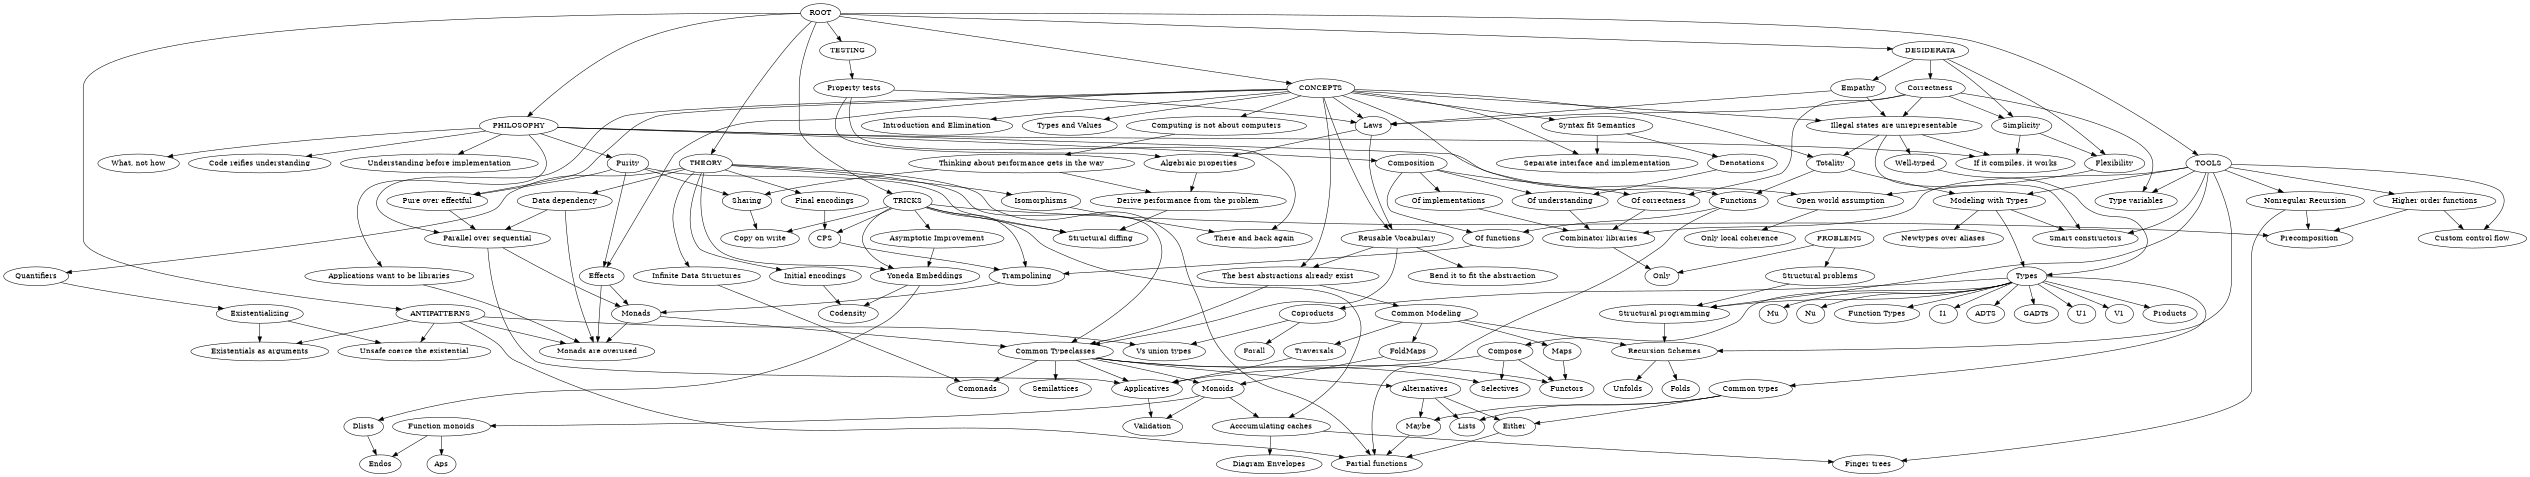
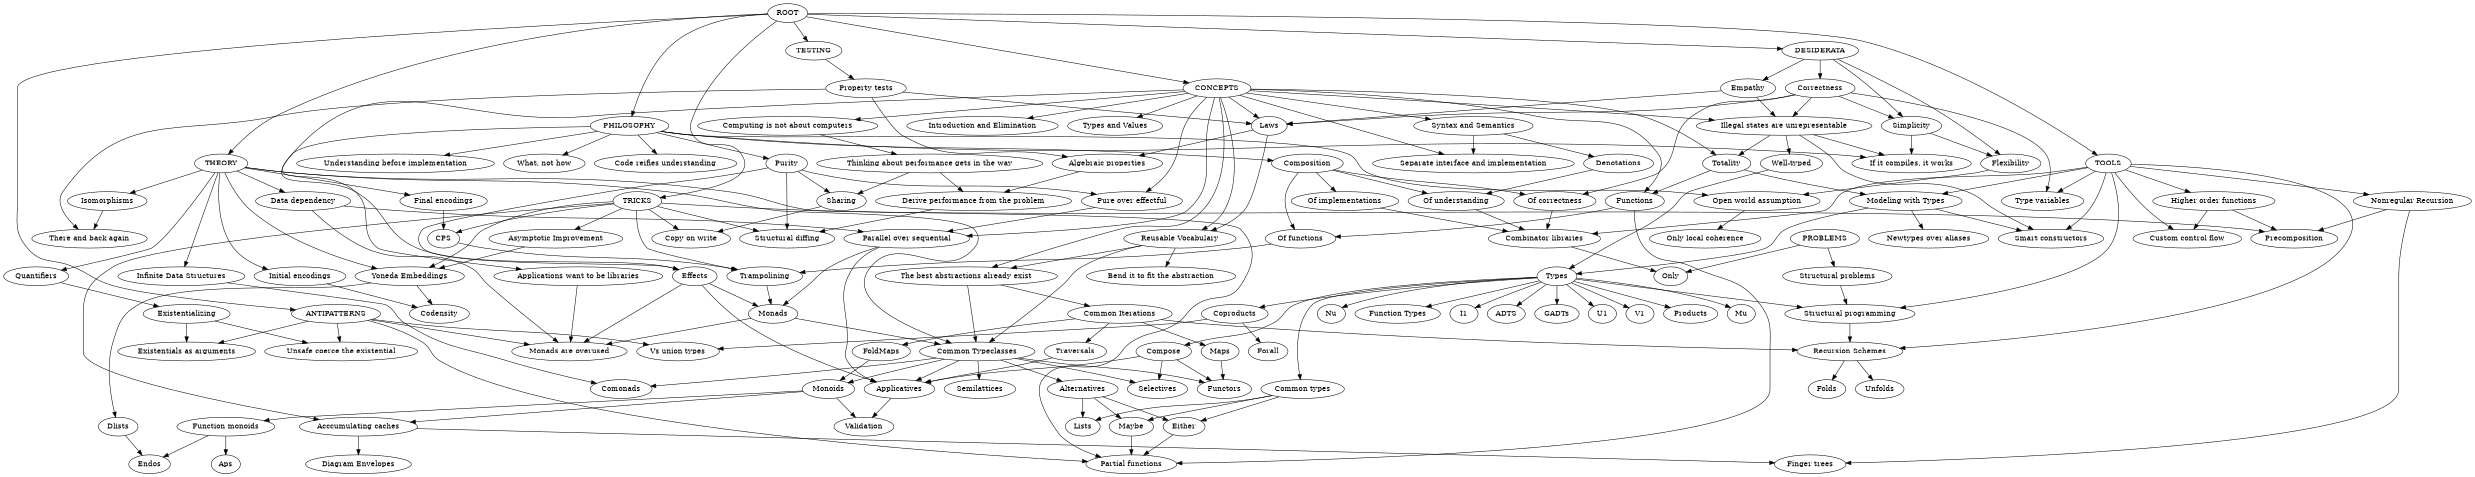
node "Syntax fit Semantics": label "Syntax fit Semantics" -> "Syntax and Semantics"
node "Common Modeling": label "Common Modeling" -> "Common Iterations"
edge "Effects" -> "Applicatives": added
